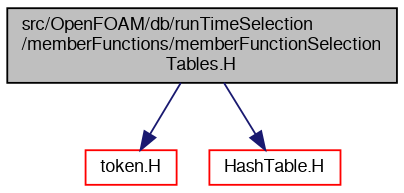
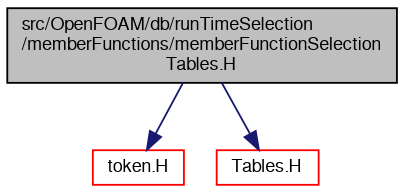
node "HashTable.H": label "HashTable.H" -> "Tables.H"
